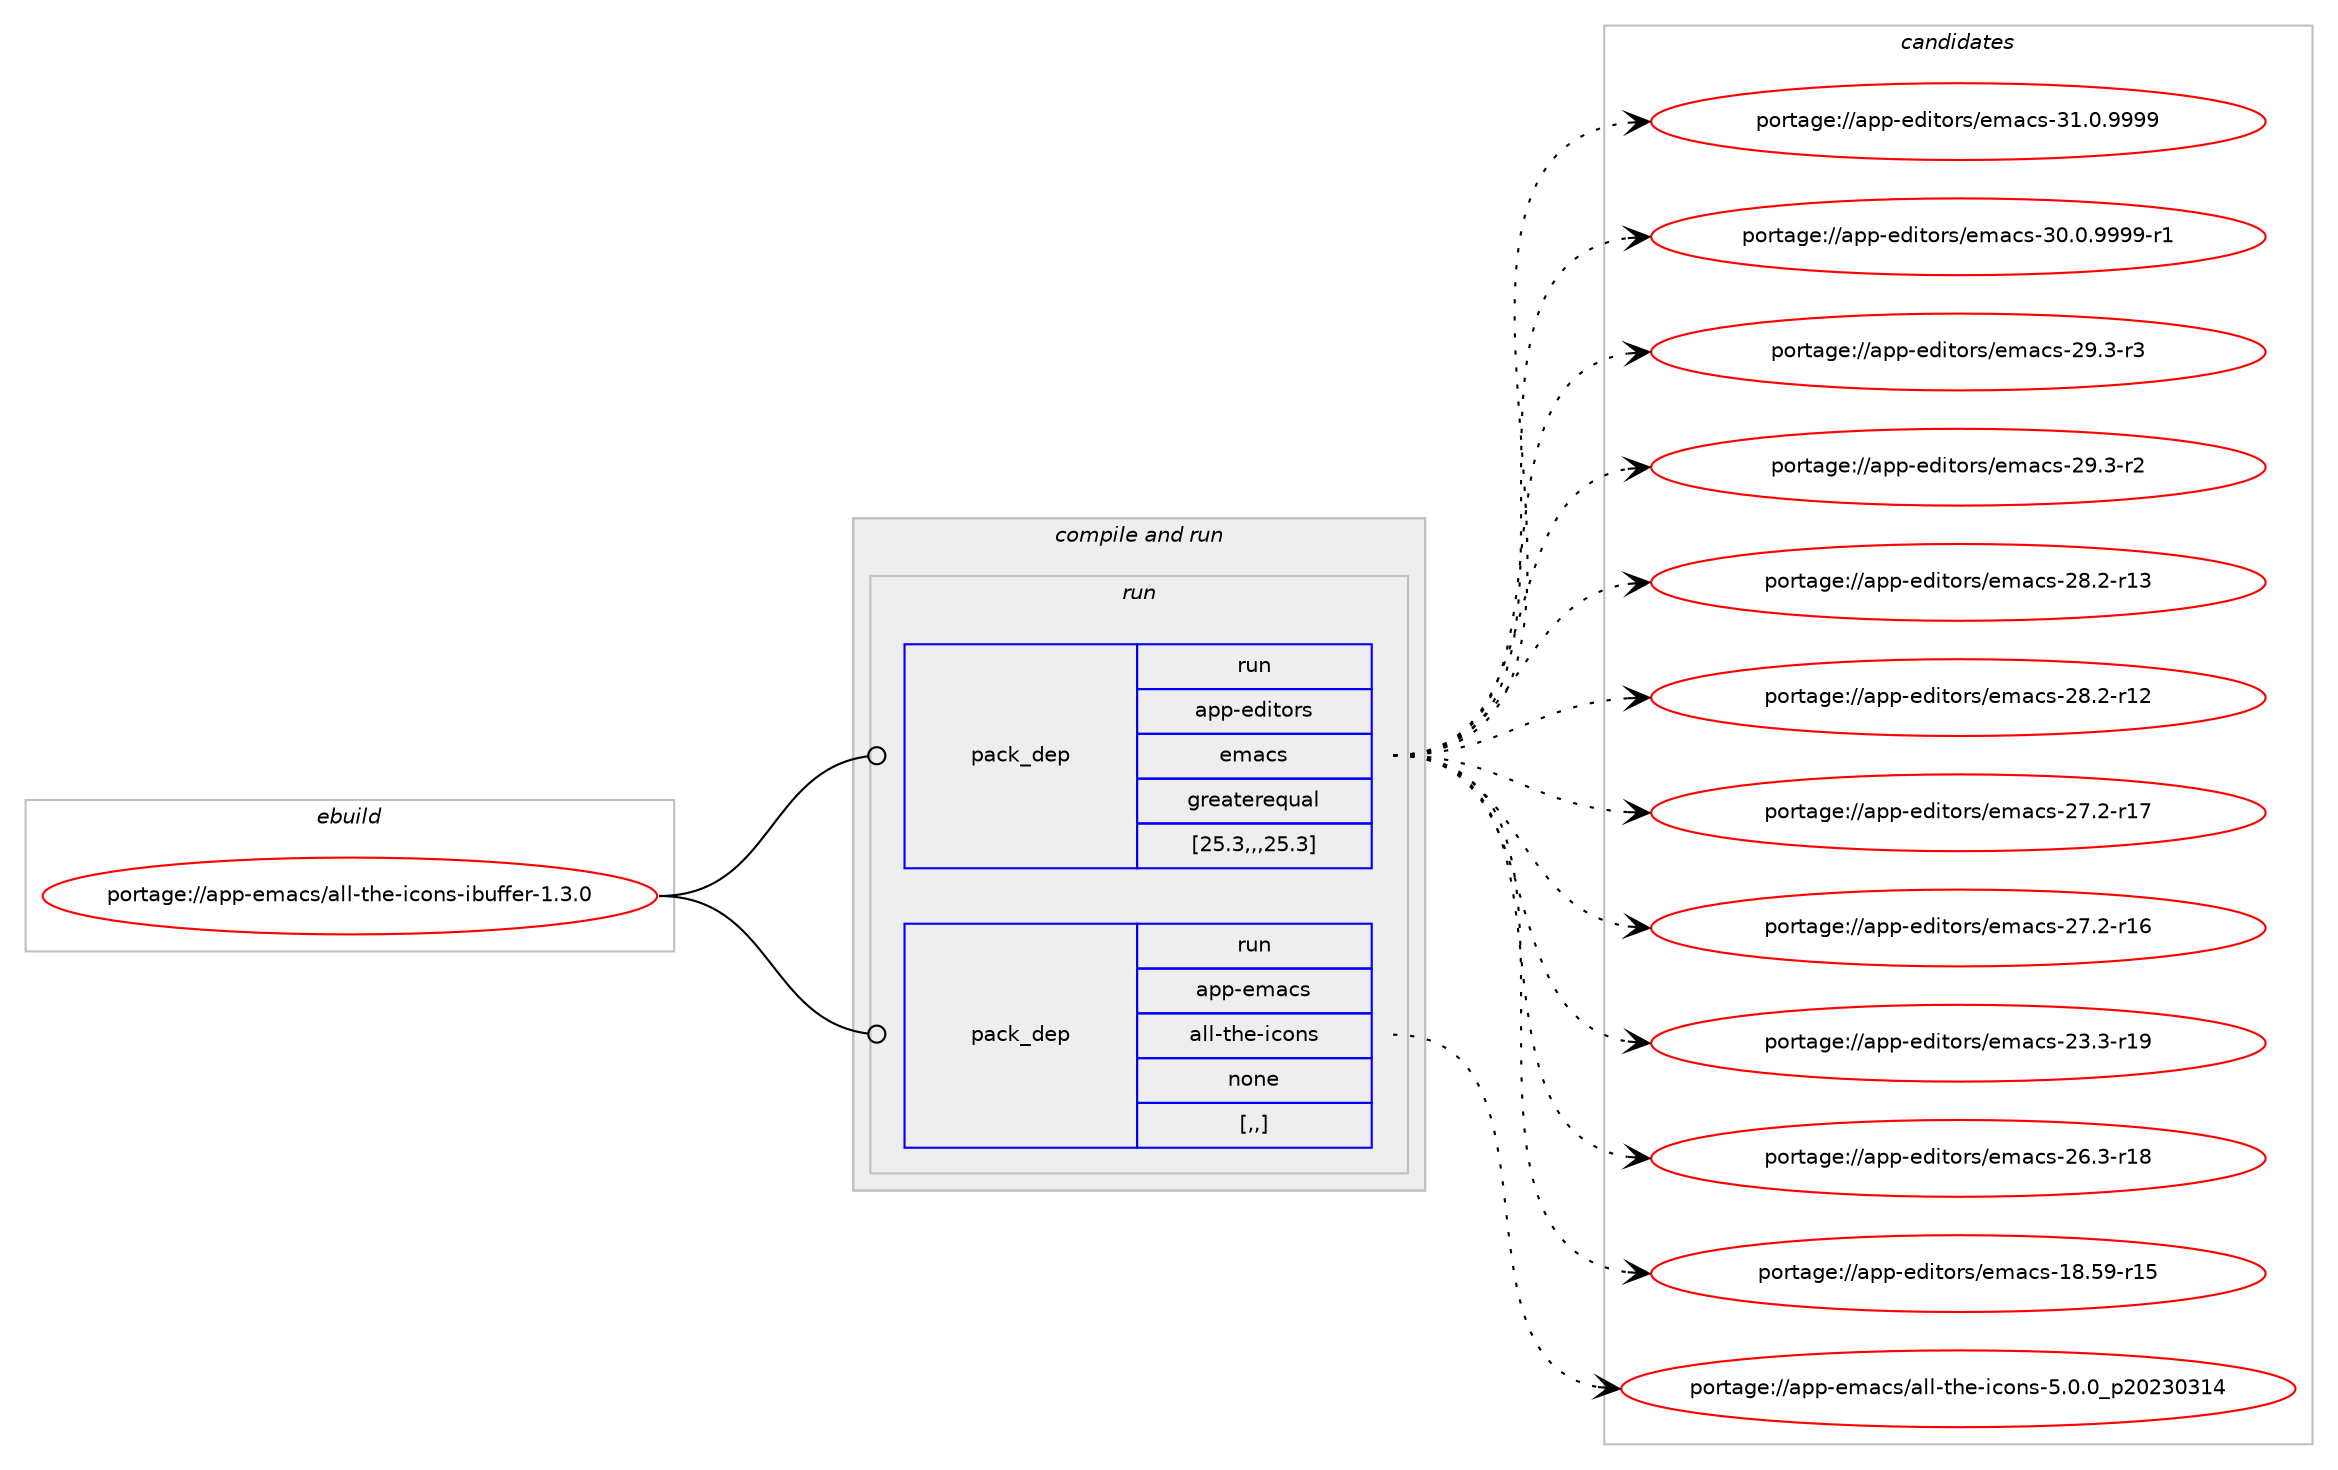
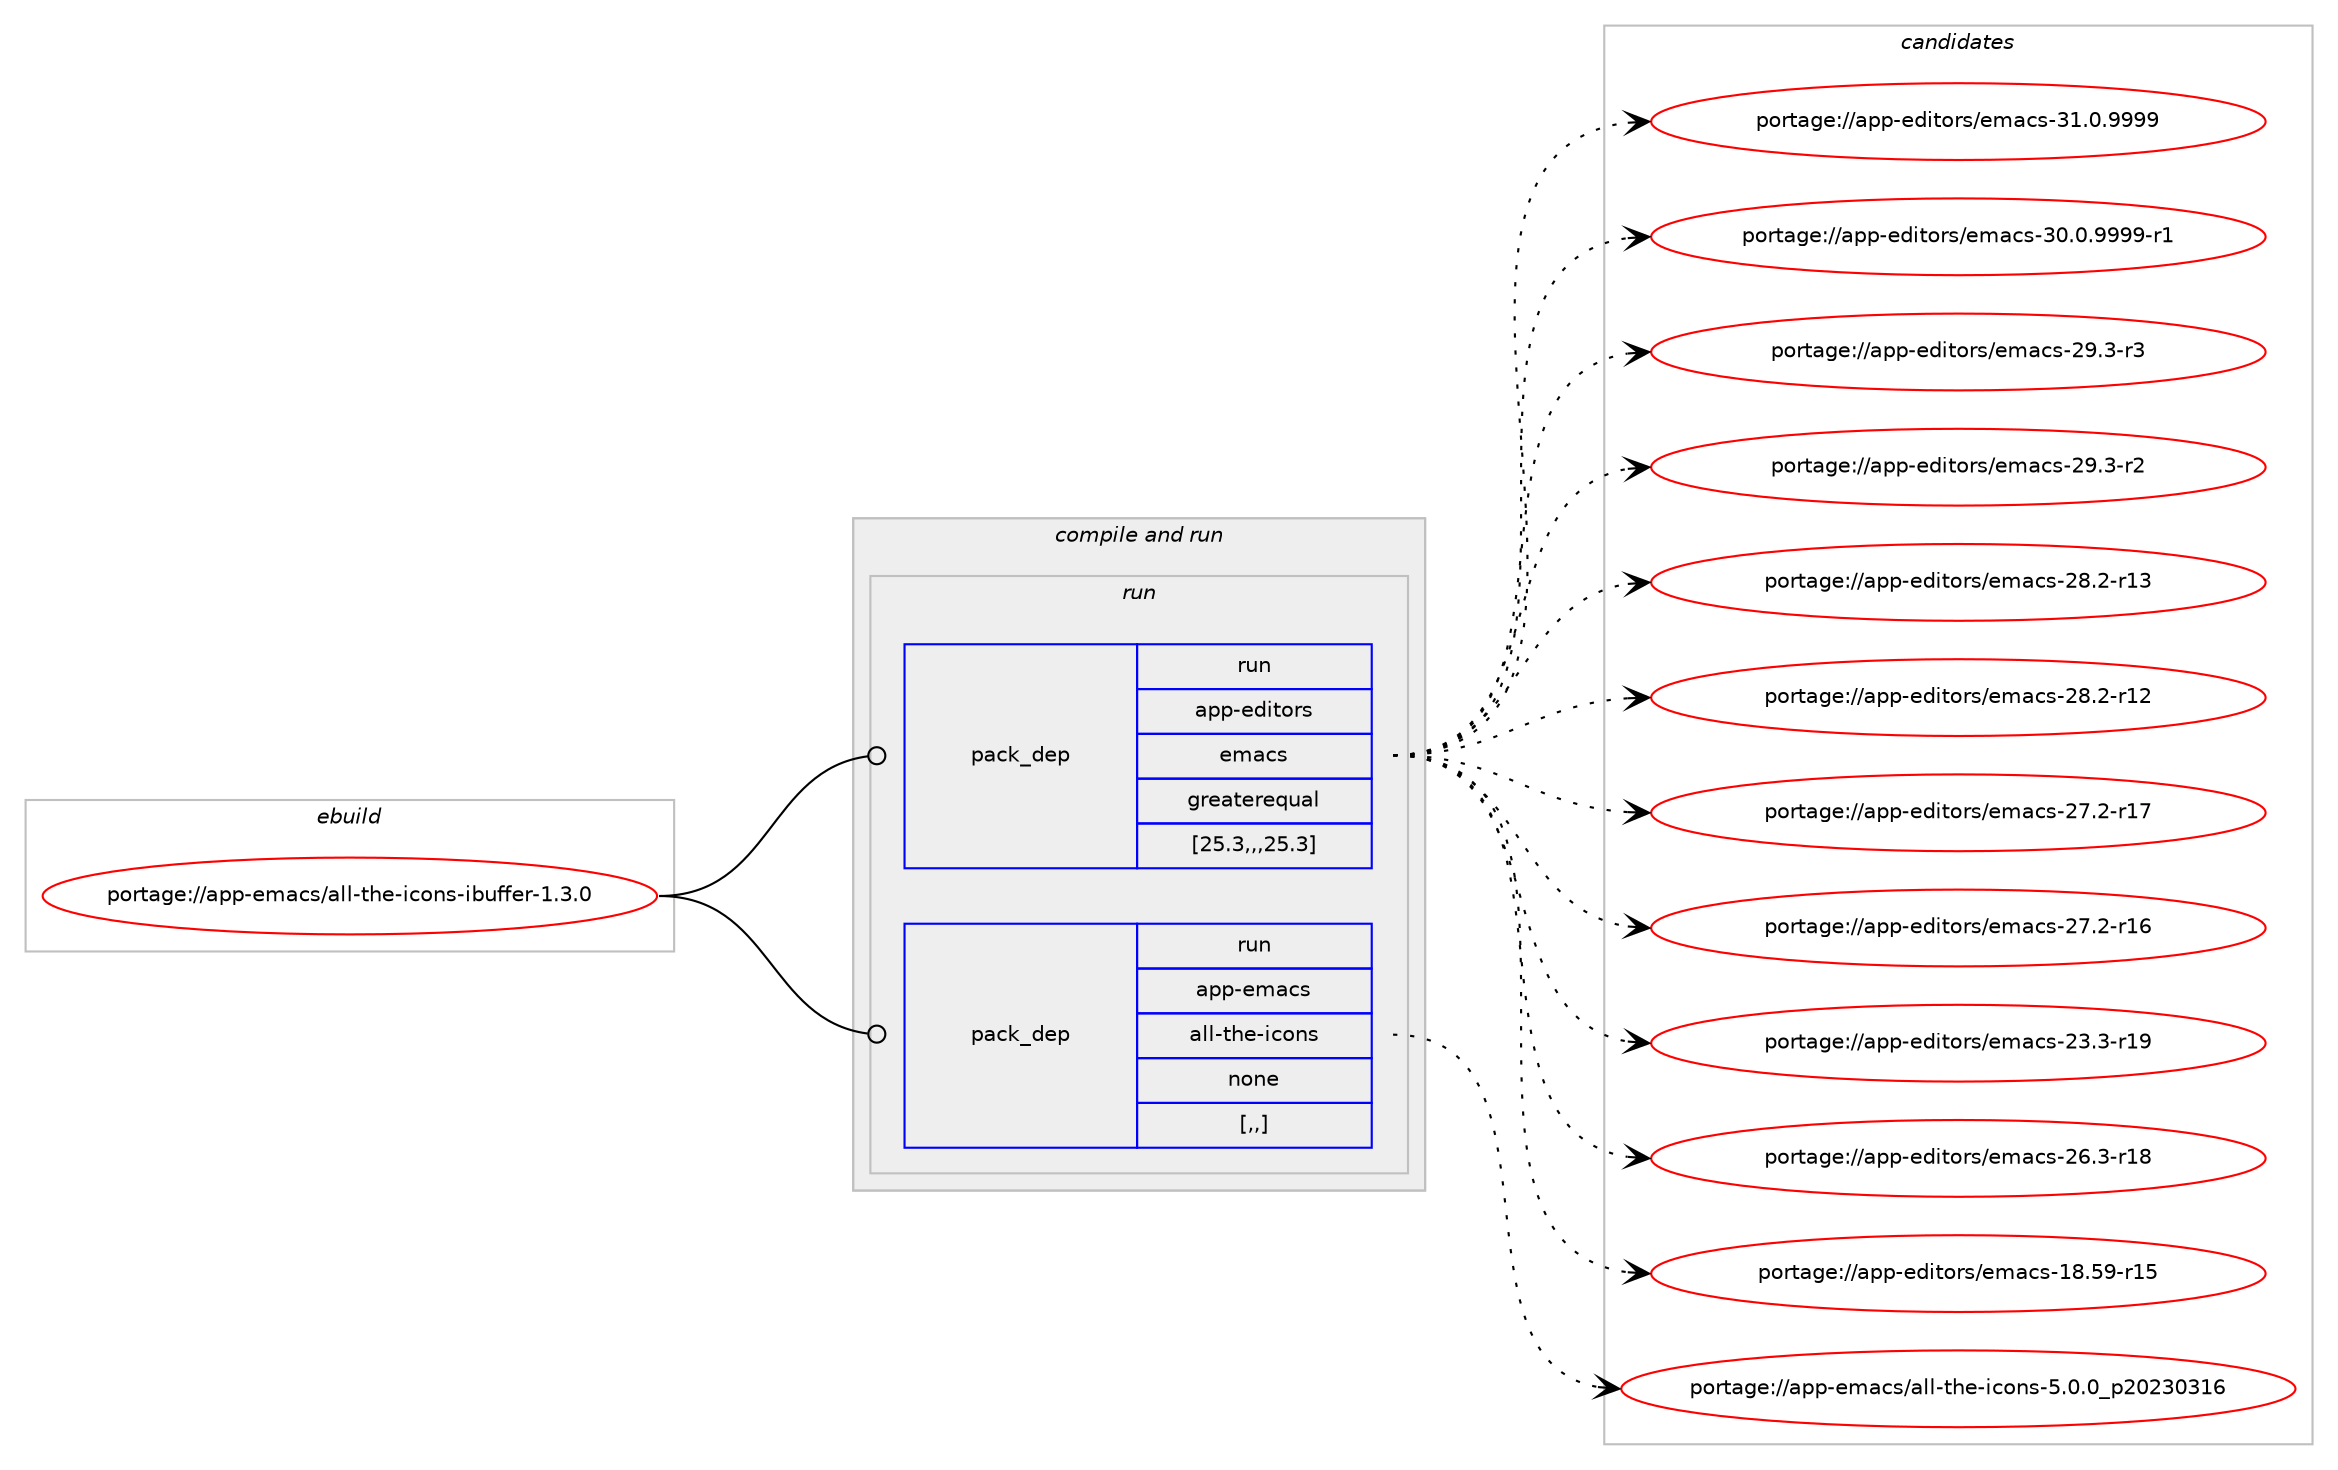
node "portage://app-emacs/all-the-icons-5.0.0_p20230314": label "portage://app-emacs/all-the-icons-5.0.0_p20230314" -> "portage://app-emacs/all-the-icons-5.0.0_p20230316"
